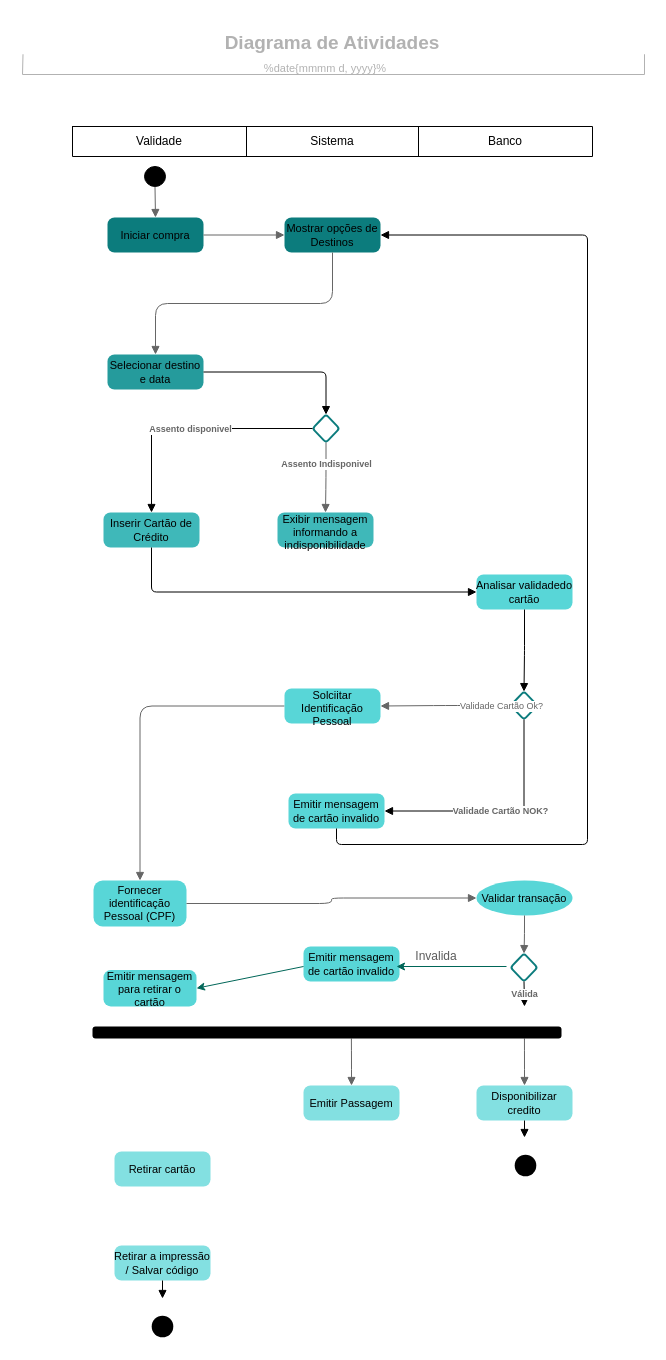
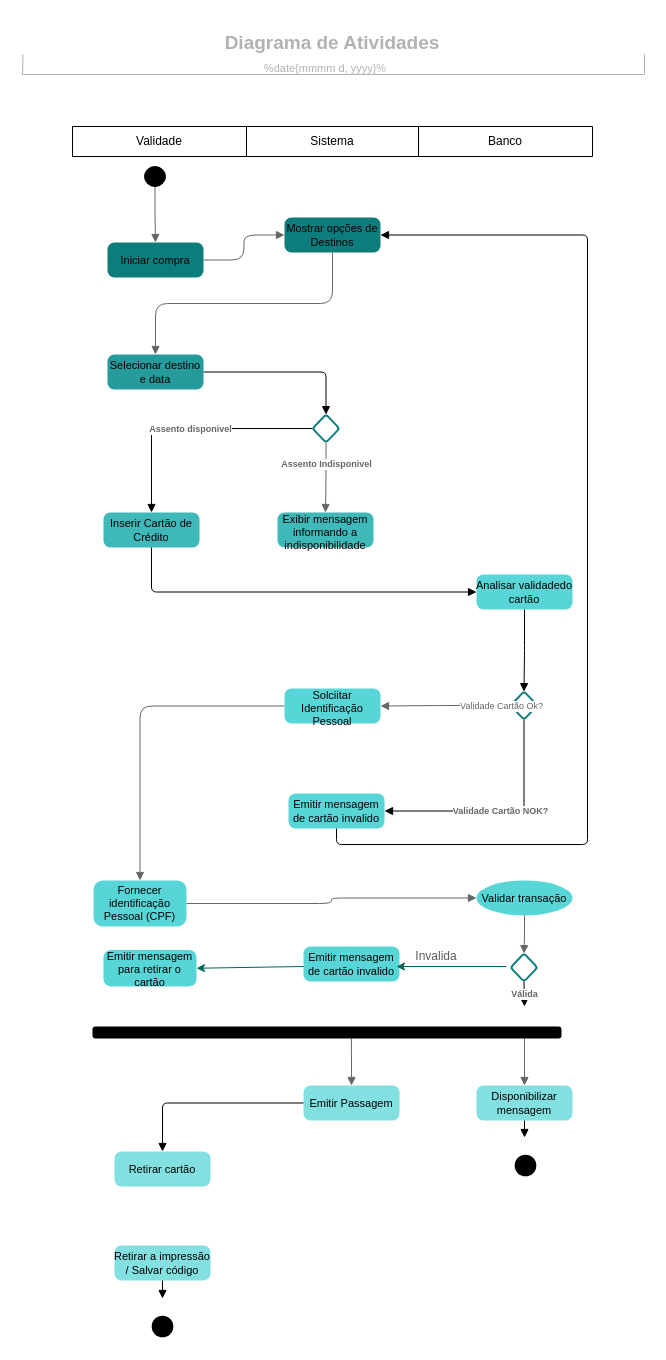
node "Iniciar compra": moved (156, 235) -> (156, 260)
node "Emitir mensagem para retirar o cartão": moved (150, 988) -> (150, 968)
edge "Emitir Passagem" -> "Retirar cartão": added
node "Disponibilizar credito": label "Disponibilizar credito" -> "Disponibilizar mensagem"
